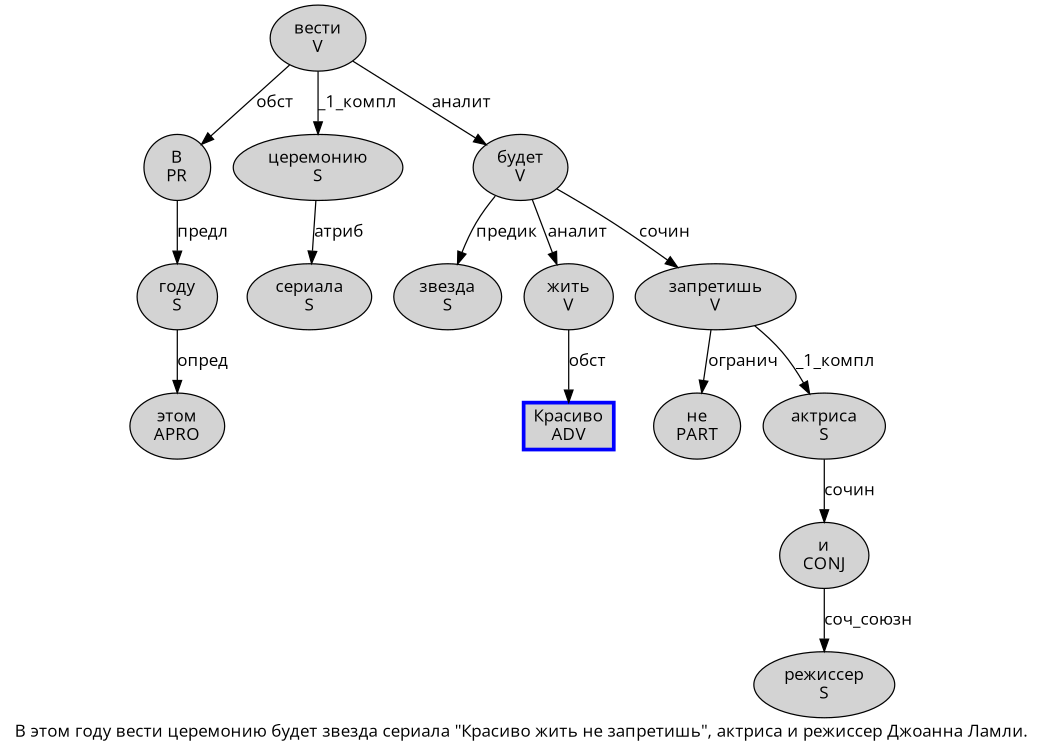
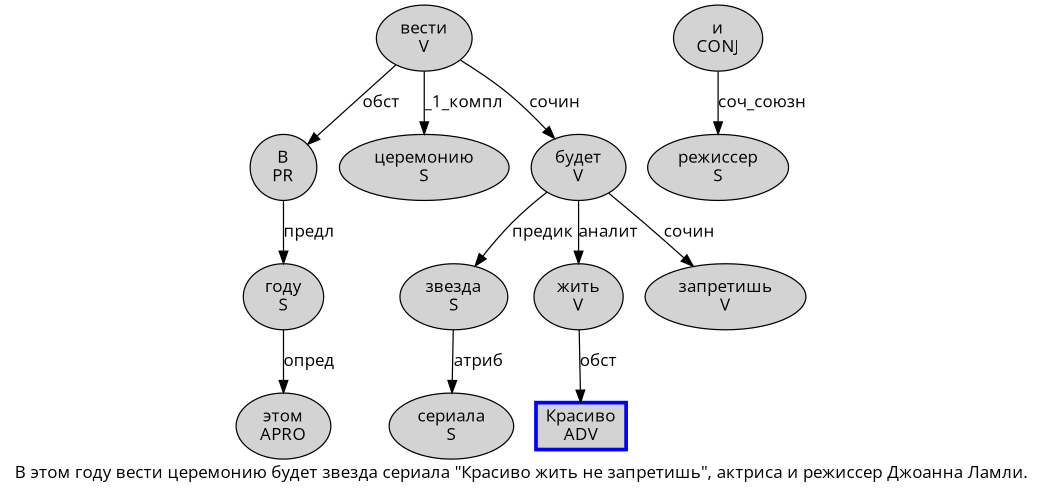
edge "вести V" -> "будет V": label "аналит" -> "сочин"
edge "церемонию S" -> "сериала S": now "звезда S" -> "сериала S"
node "не PART": removed
node "актриса S": removed
